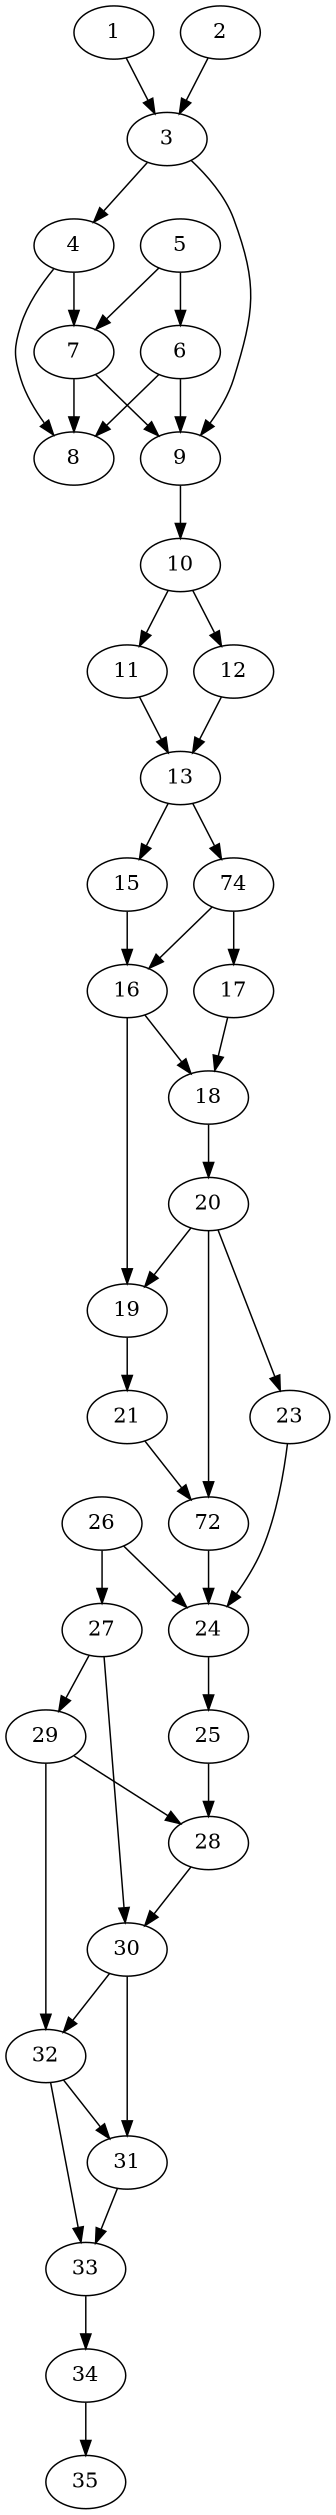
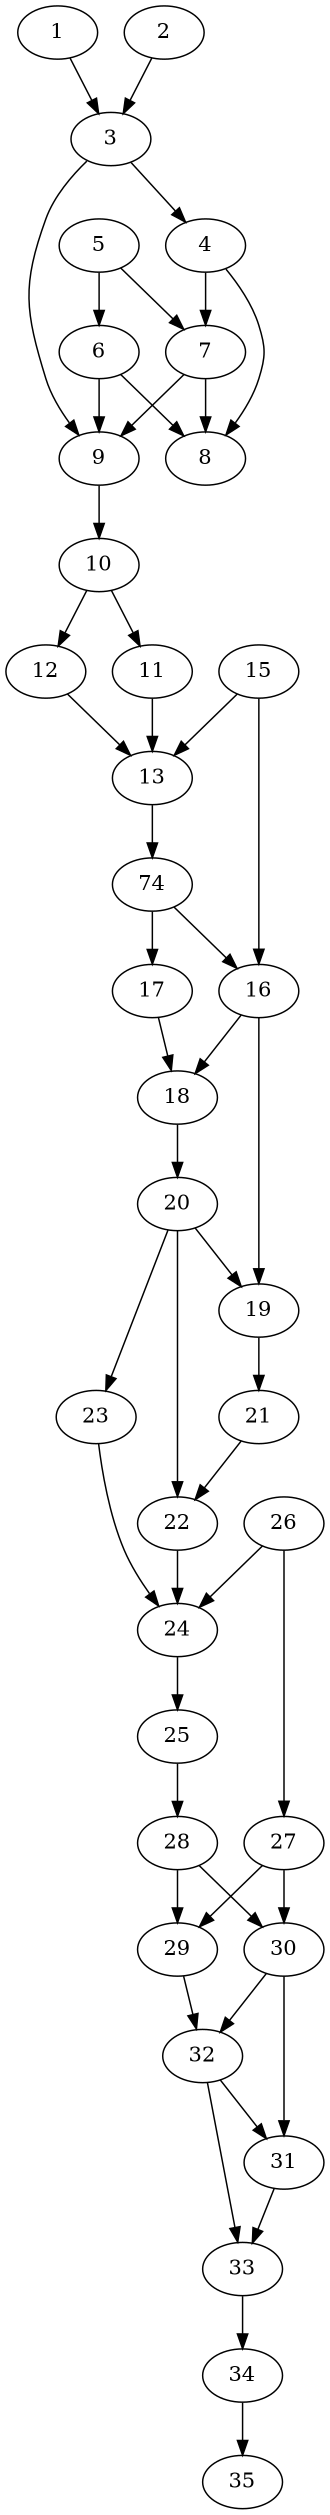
edge "13" -> "15": reversed
node "72": label "72" -> "22"
edge "29" -> "28": reversed
